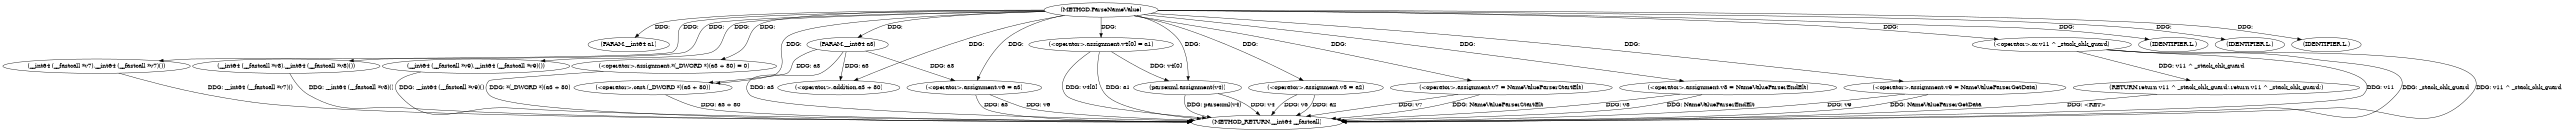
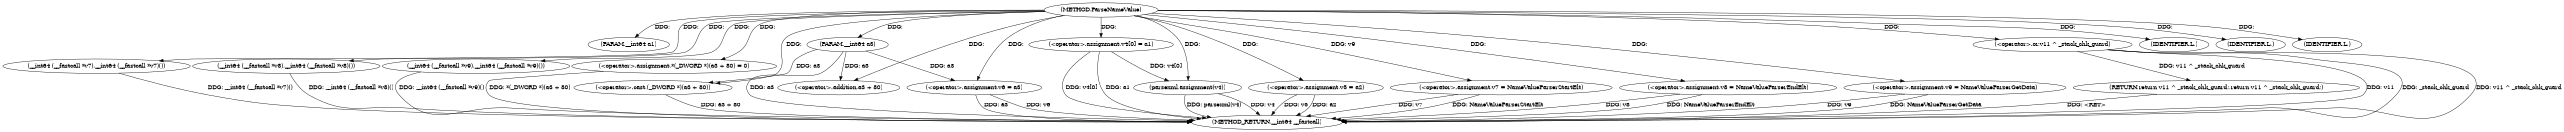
edge "(METHOD,ParseNameValue)" -> "(<operator>.assignment,v7 = NameValueParserStartElt)": label "DDG: " -> "DDG: v9"
